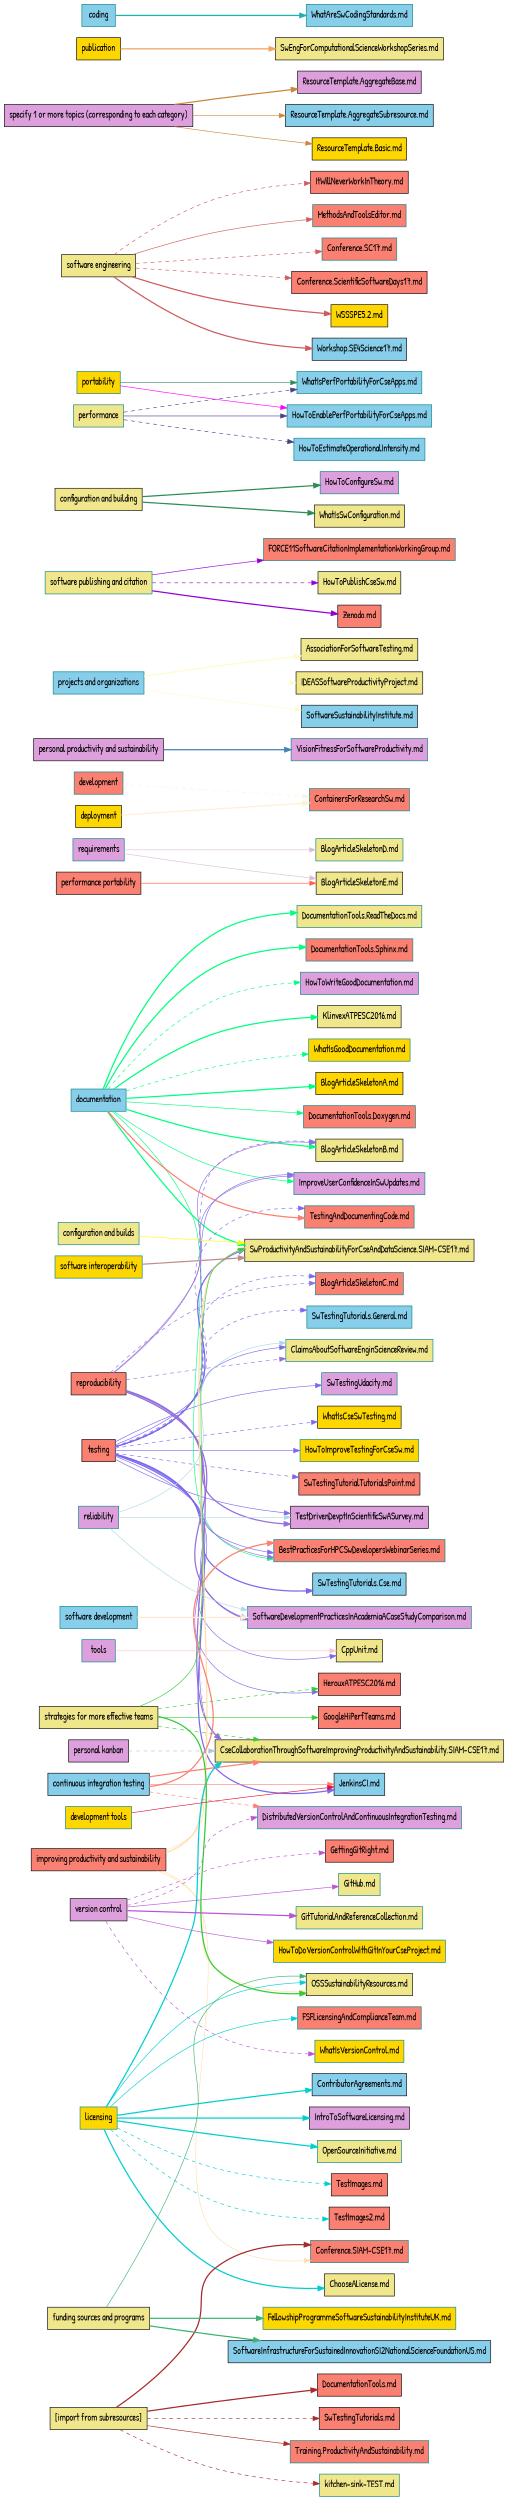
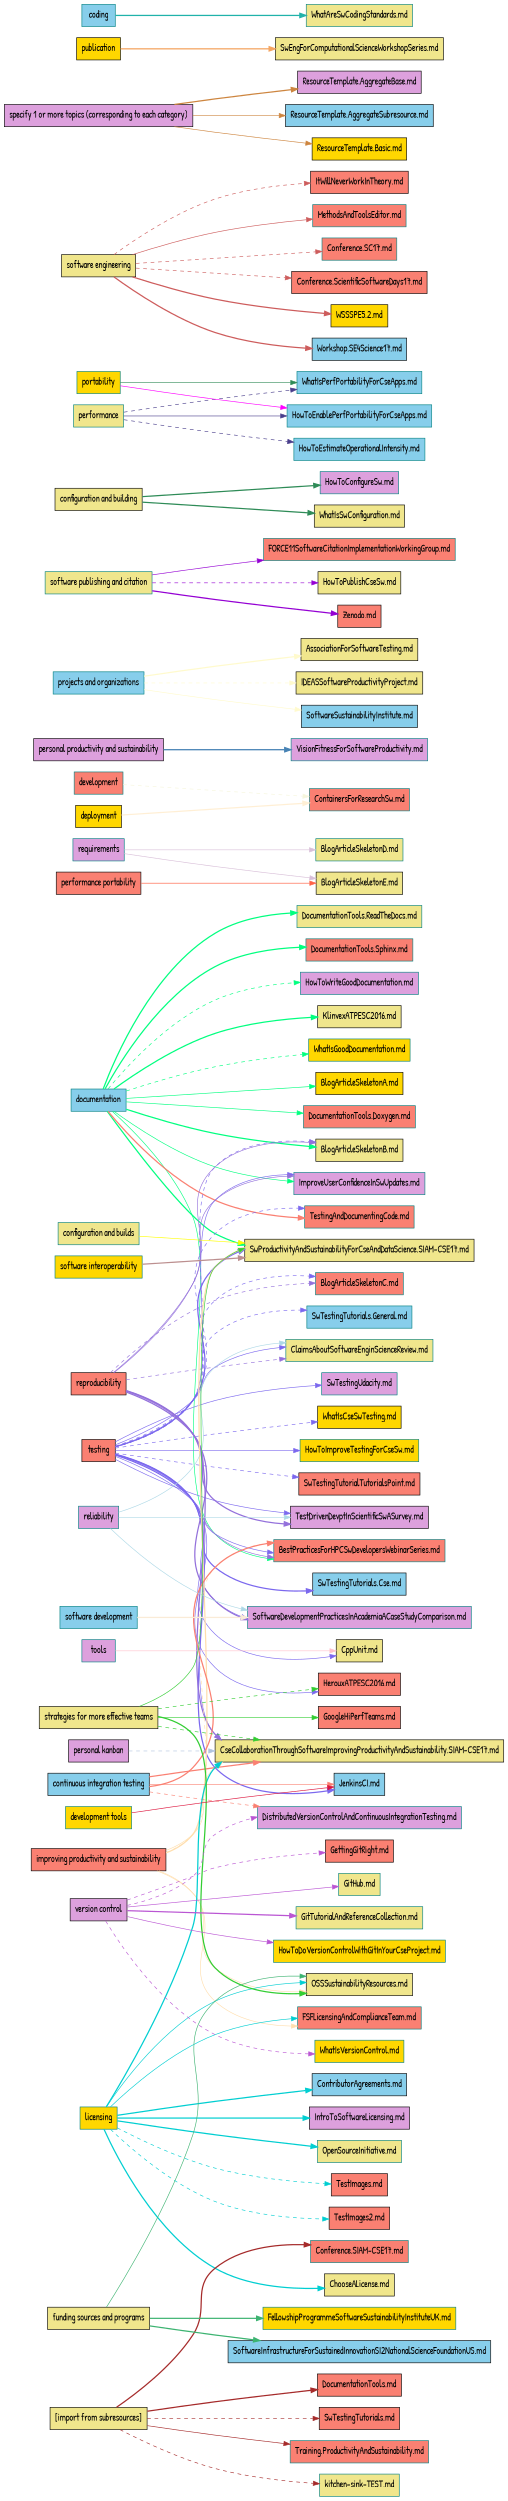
node "WhatAreSwCodingStandards.md": fillcolor skyblue -> khaki
edge "documentation" -> "BlogArticleSkeletonA.md": style bold -> solid
edge "improving productivity and sustainability" -> "Conference.SIAM-CSE17.md": now "improving productivity and sustainability" -> "FSFLicensingAndComplianceTeam.md"
